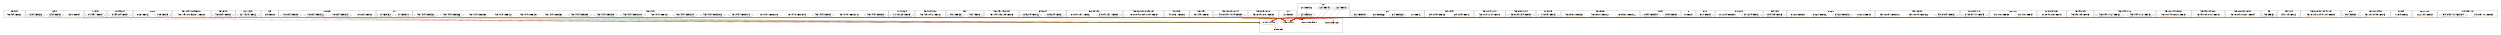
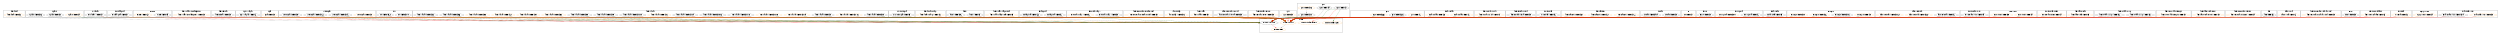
node "Carp::BEGIN@131": removed
